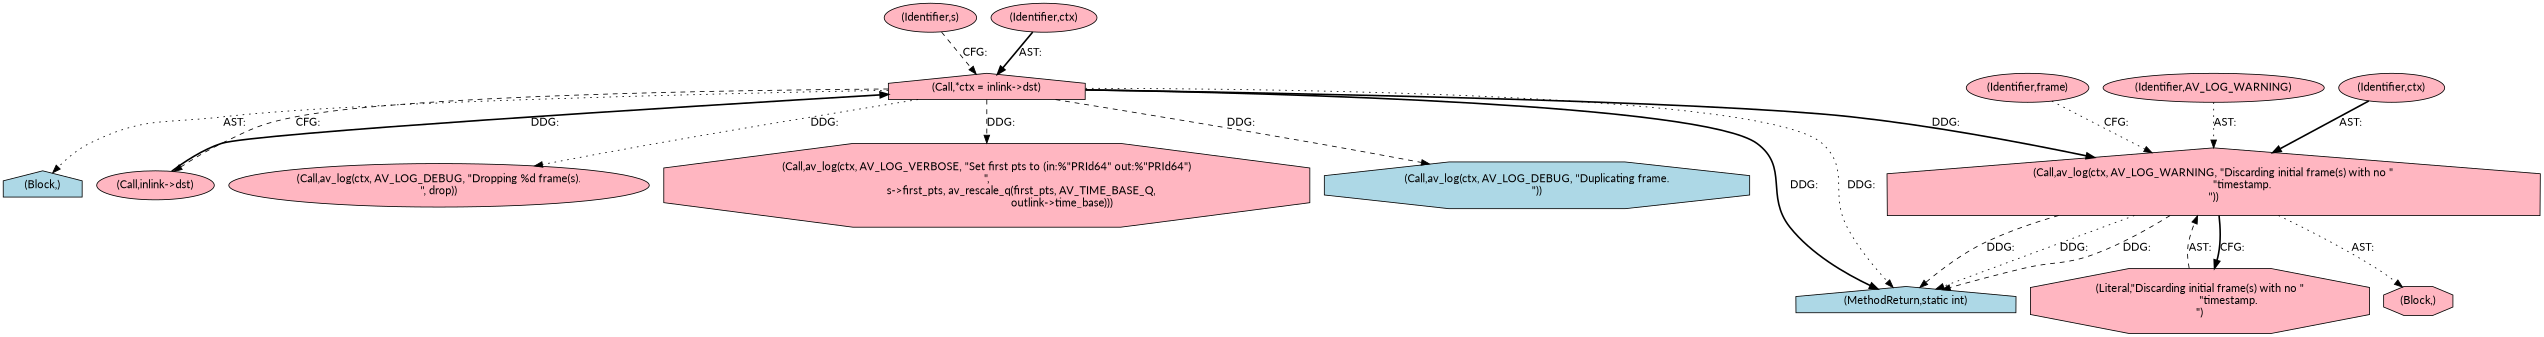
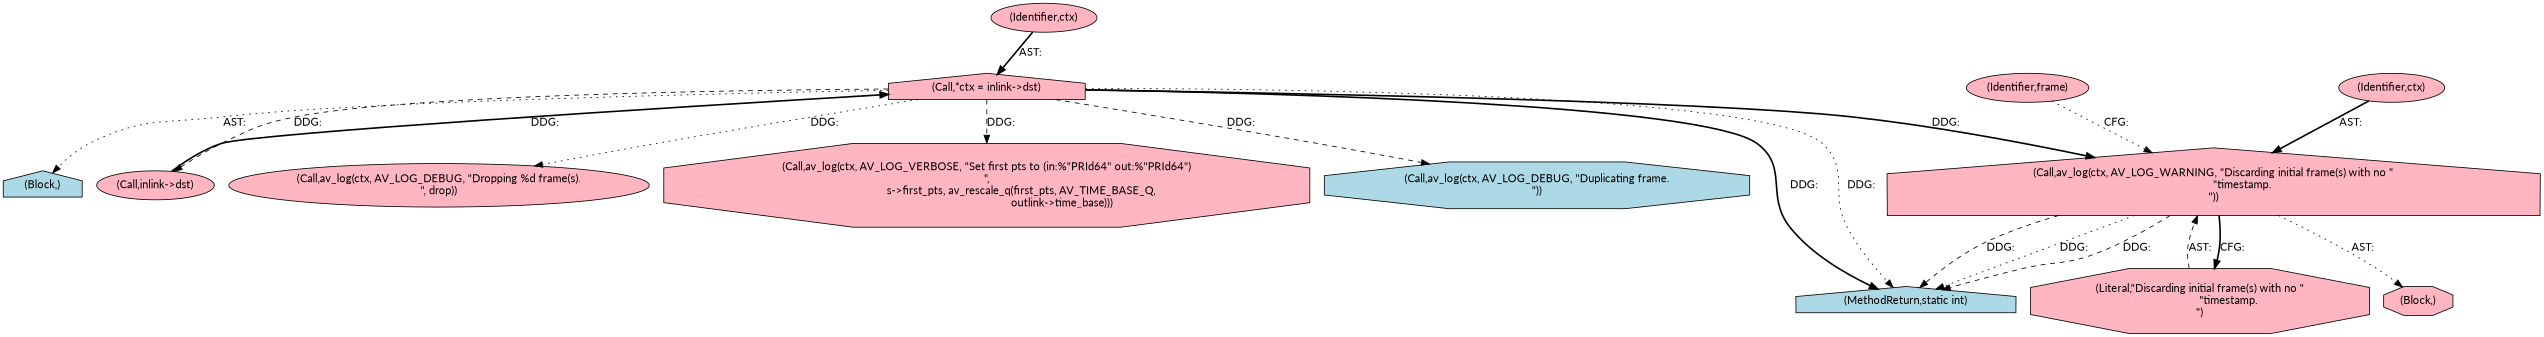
node "(Identifier,s)": removed
node "(Identifier,AV_LOG_WARNING)": removed
edge "(Call,*ctx = inlink->dst)" -> "(Call,inlink->dst)": label "CFG: " -> "DDG: "
